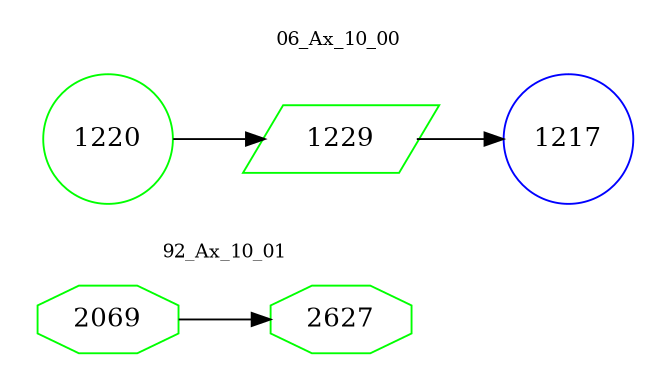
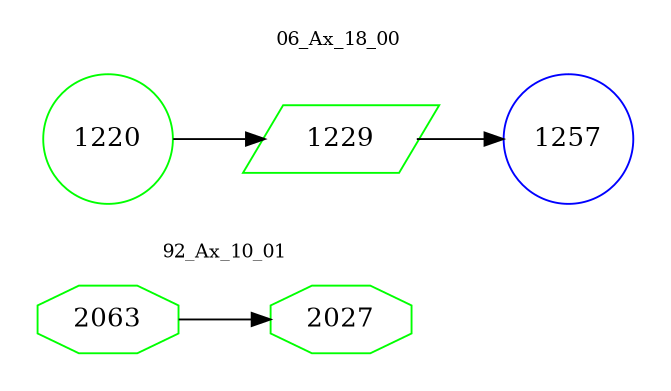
cluster "06_Ax_10_00": label "06_Ax_10_00" -> "06_Ax_18_00"
node "1217": label "1217" -> "1257"
node "2069": label "2069" -> "2063"
node "2627": label "2627" -> "2027"
